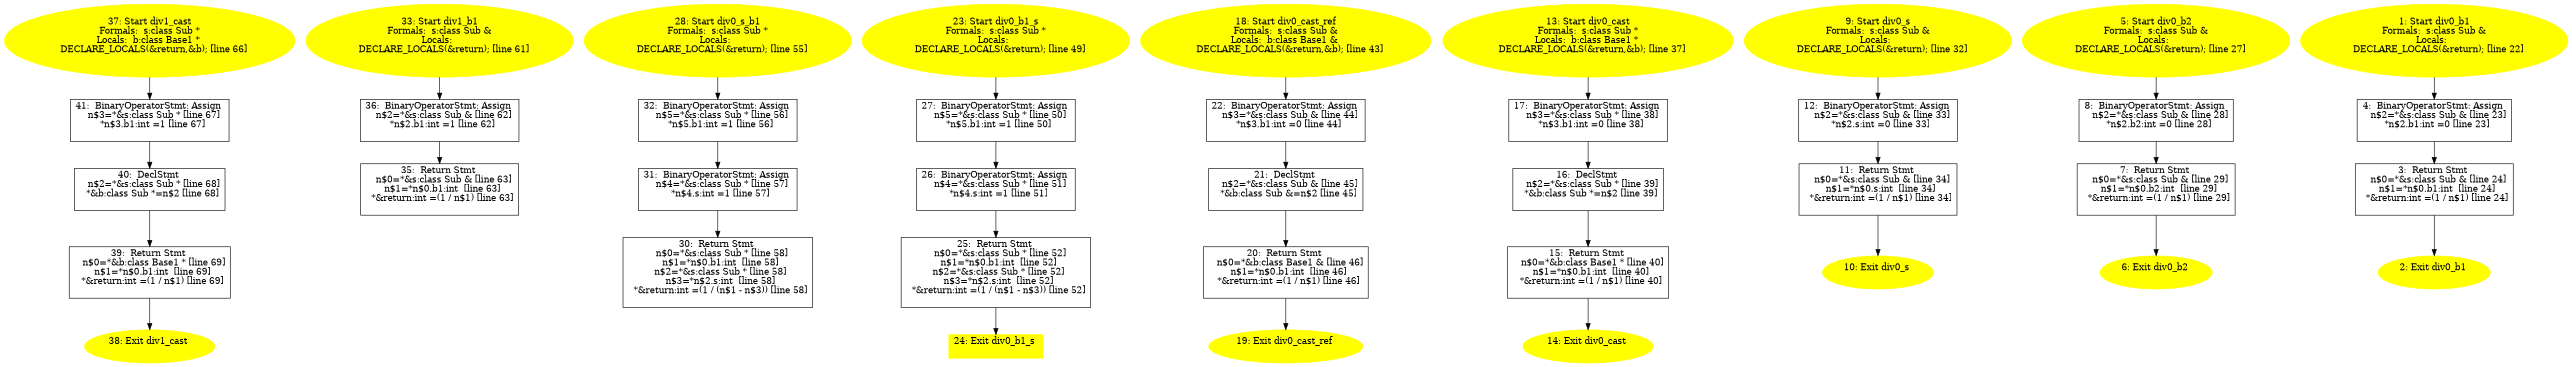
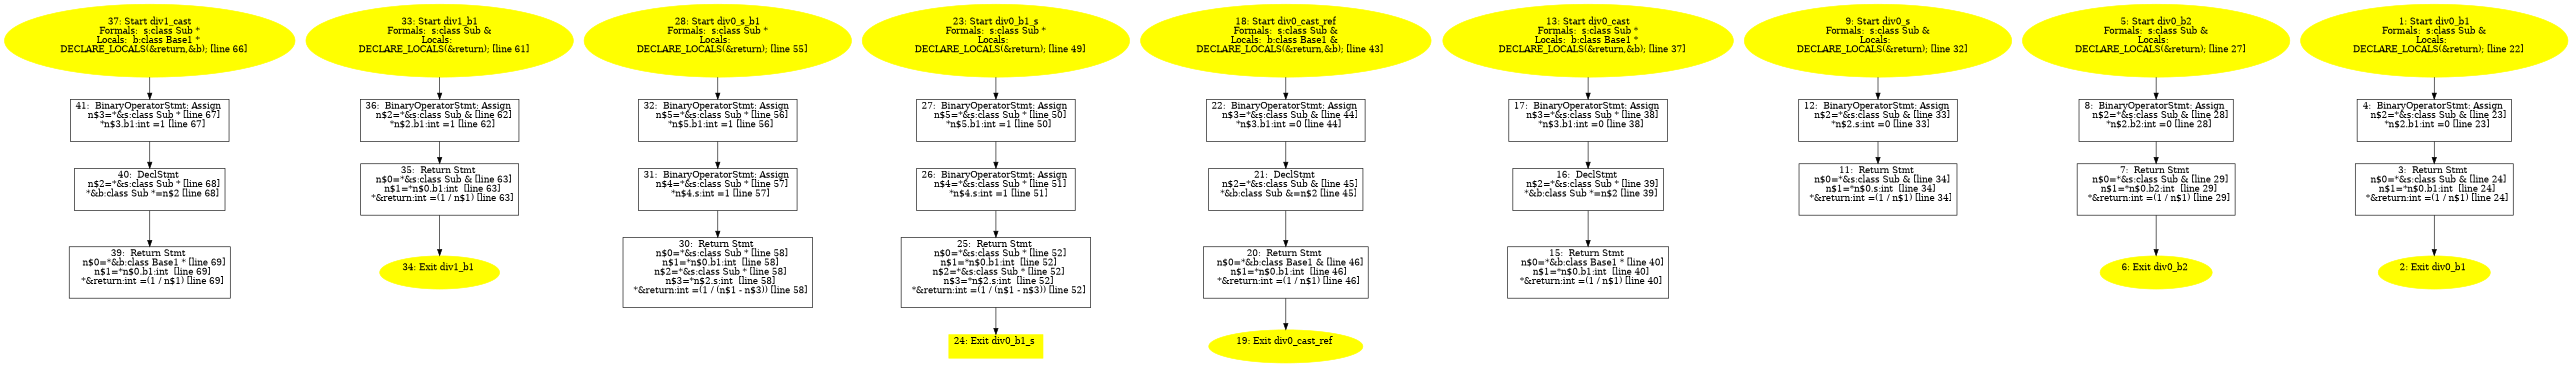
node "34: Exit div1_b1": added
node "10: Exit div0_s": removed
node "38: Exit div1_cast": removed
node "14: Exit div0_cast": removed
